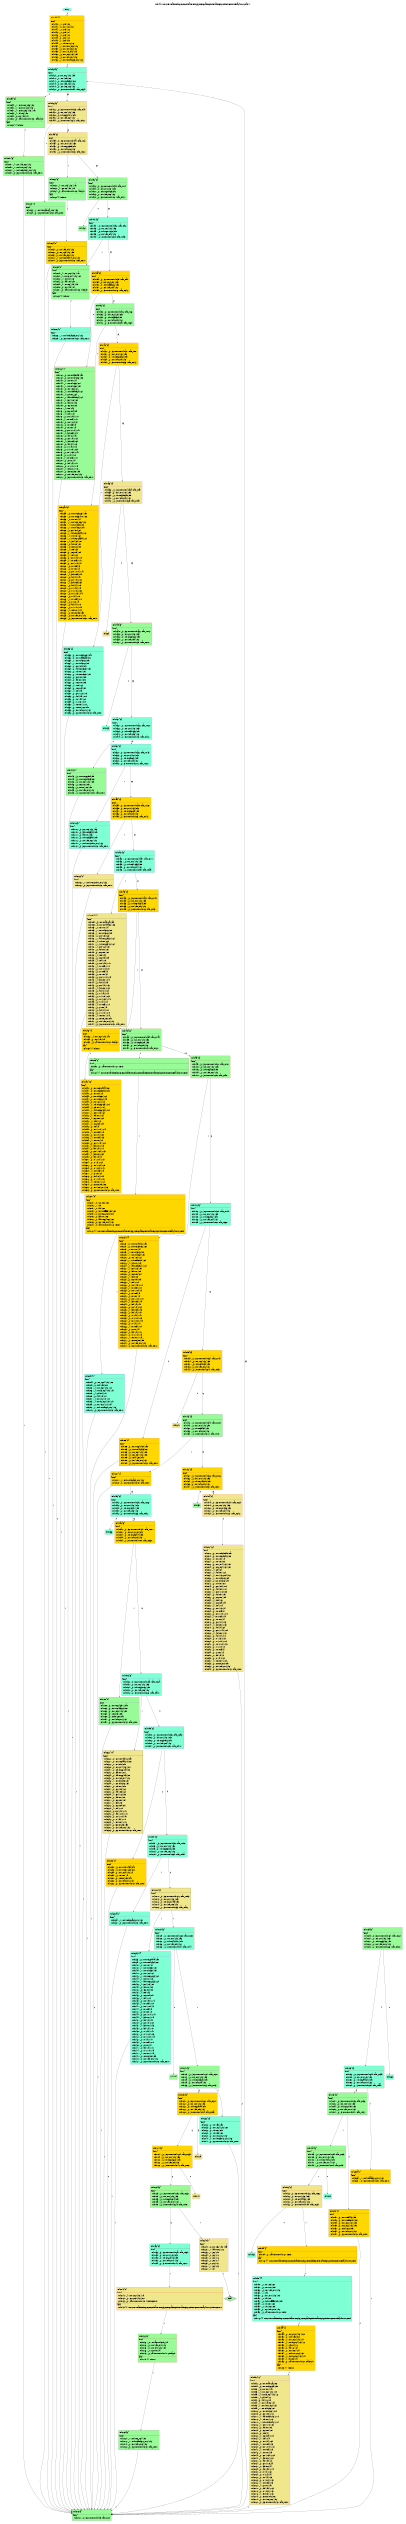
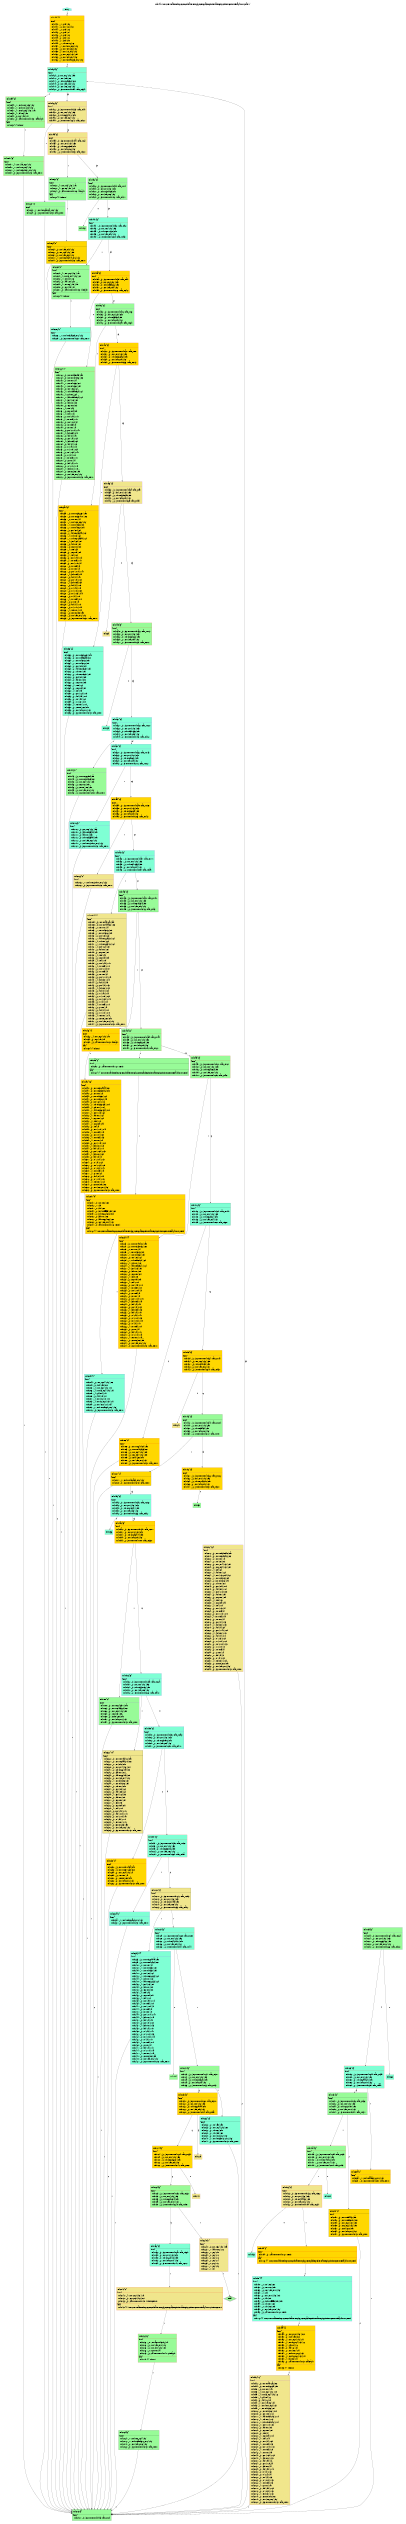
node "0x401acb [25]": fillcolor gold -> palegreen
node "0x401b7a [25]": removed
